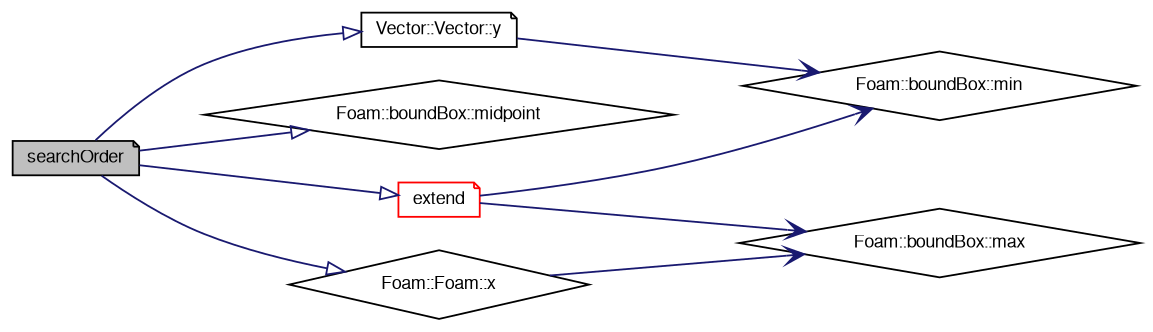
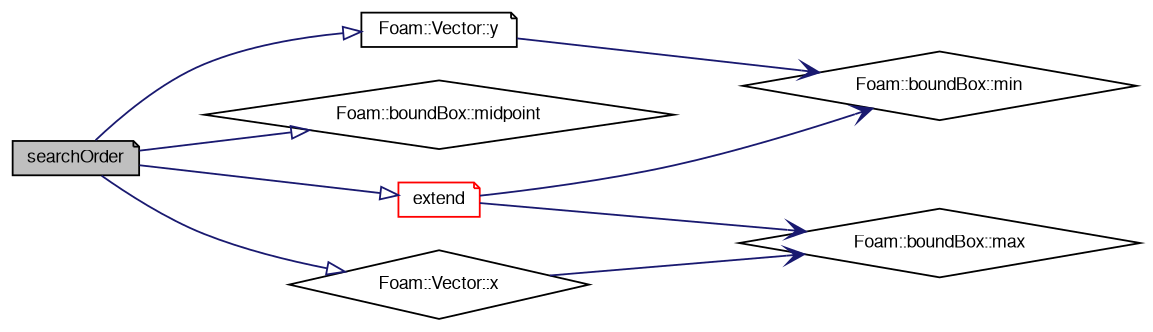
node "Vector::Vector::y": label "Vector::Vector::y" -> "Foam::Vector::y"
node "Foam::Foam::x": label "Foam::Foam::x" -> "Foam::Vector::x"
